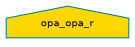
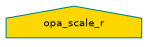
node "opa_opa_r": label "opa_opa_r" -> "opa_scale_r"
